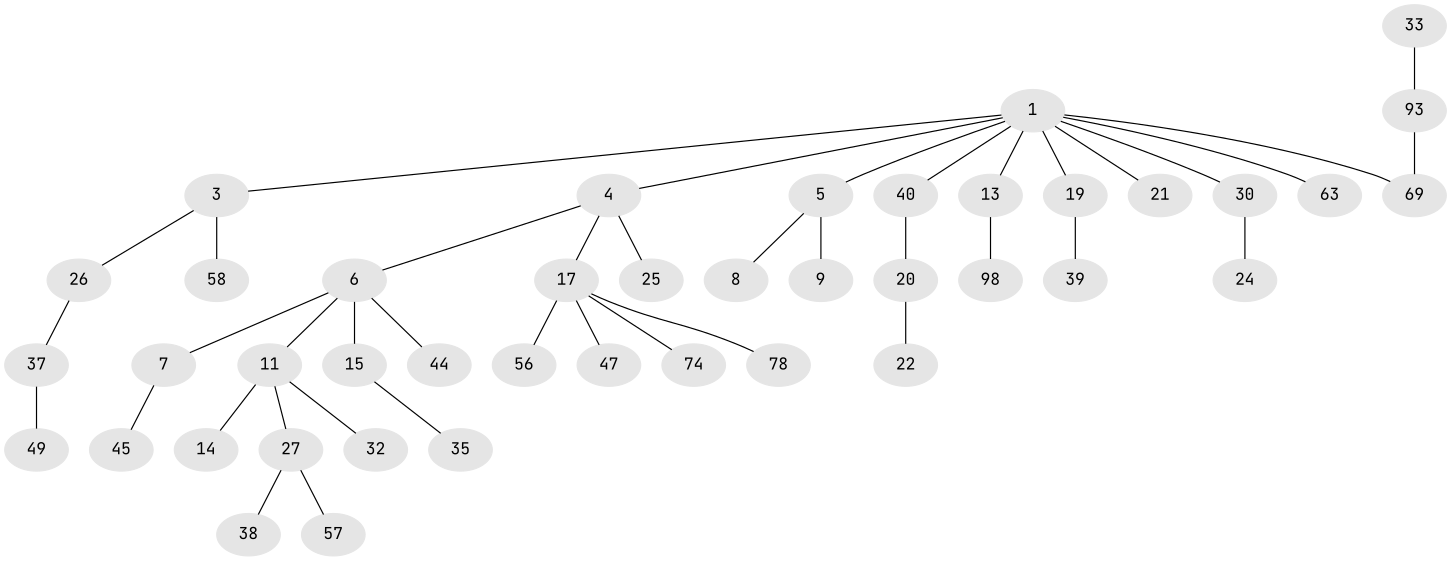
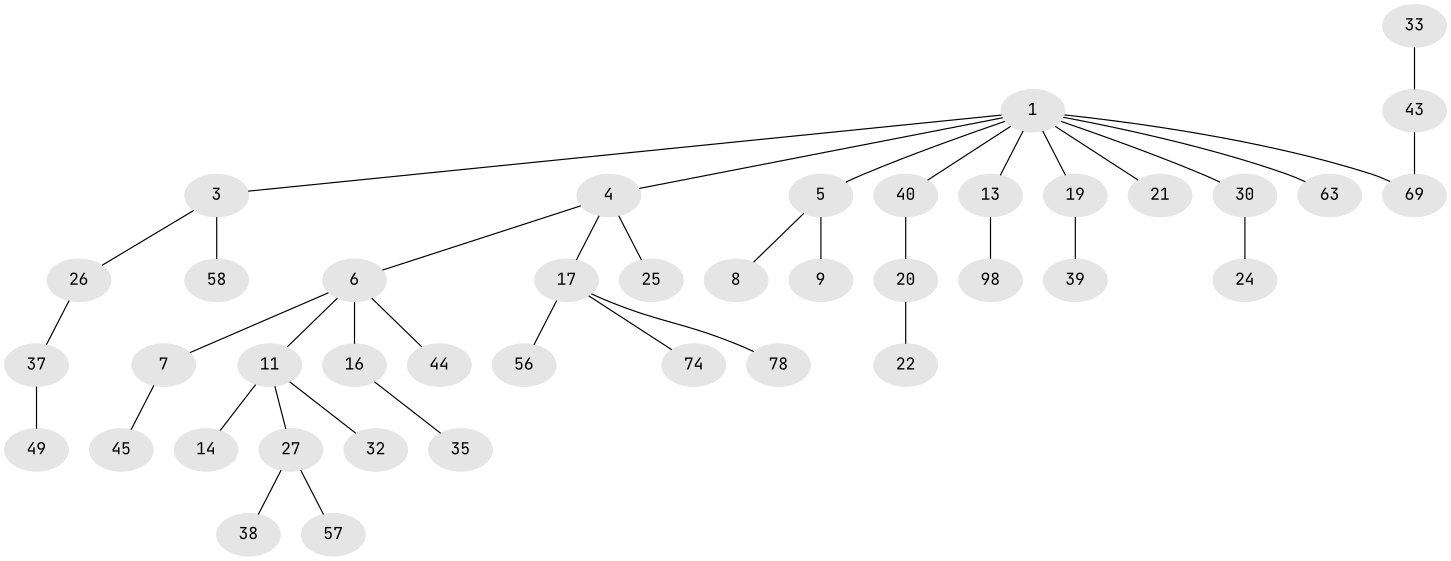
node "93": label "93" -> "43"
node "15": label "15" -> "16"
node "47": removed
